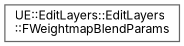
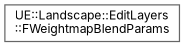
node "UE::EditLayers::EditLayers ::FWeightmapBlendParams": label "UE::EditLayers::EditLayers ::FWeightmapBlendParams" -> "UE::Landscape::EditLayers ::FWeightmapBlendParams"
